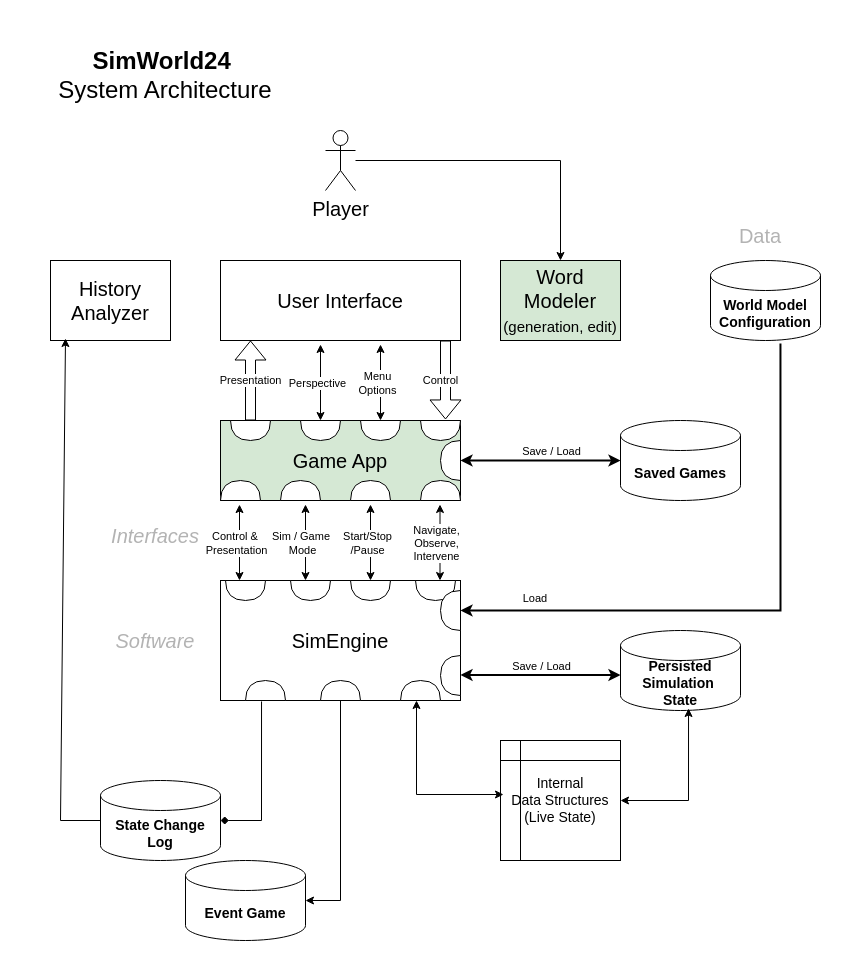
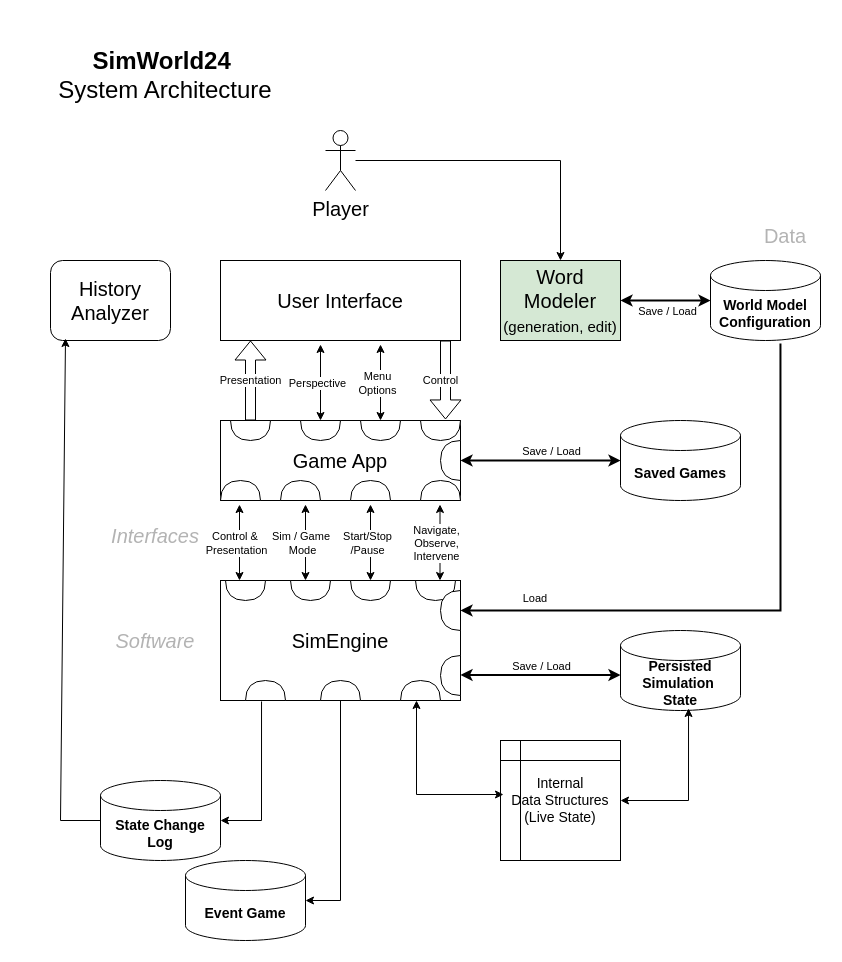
node "Data": moved (761, 236) -> (786, 236)
node "History Analyzer": shape rectangle -> rounded rectangle
edge "Word Modeler (generation, edit)" -- "World Model Configuration": added, label "Save / Load"
node "Game App": fillcolor #d5e8d4 -> #ffffff
edge "SimEngine" -> "State Change Log": arrowhead diamond -> classic
